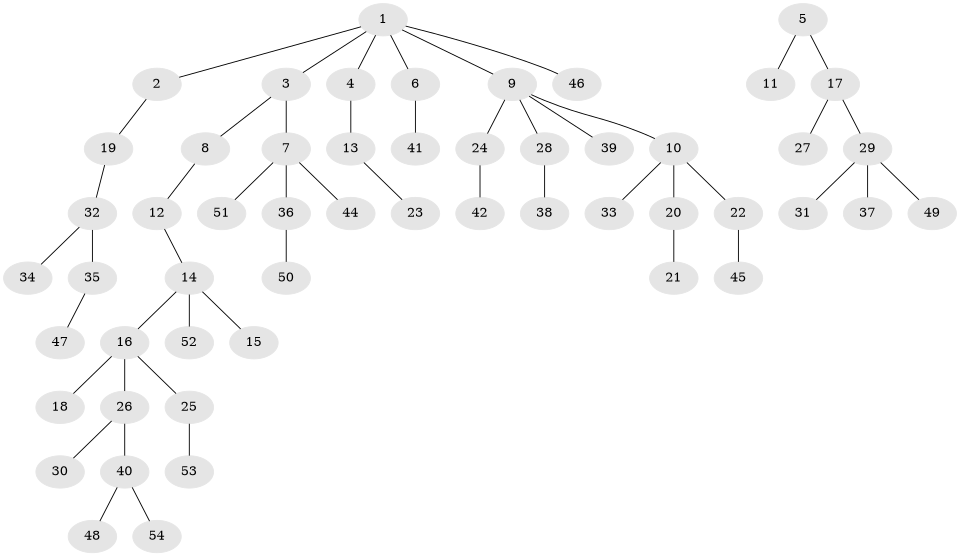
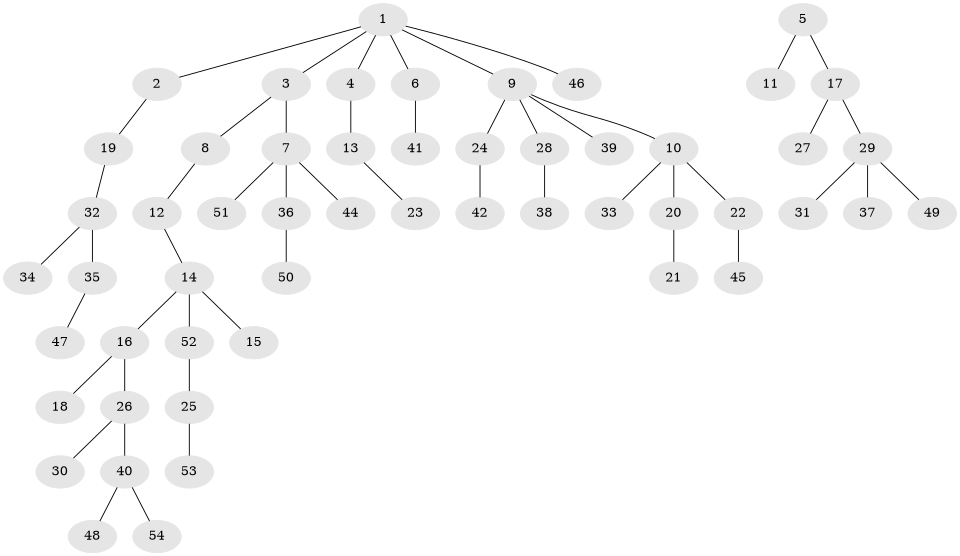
edge "16" -- "25": now "52" -- "25"
